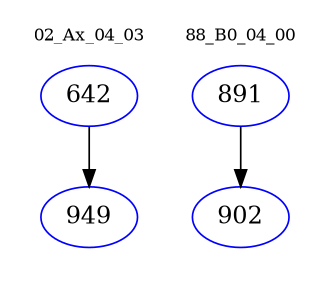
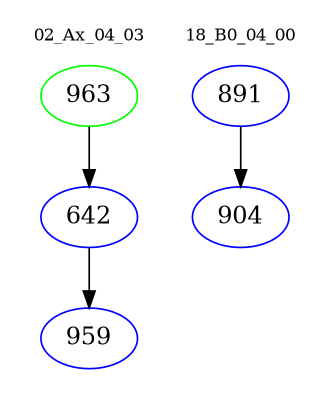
cluster "88_B0_04_00": label "88_B0_04_00" -> "18_B0_04_00"
node "963": added
node "949": label "949" -> "959"
node "902": label "902" -> "904"
